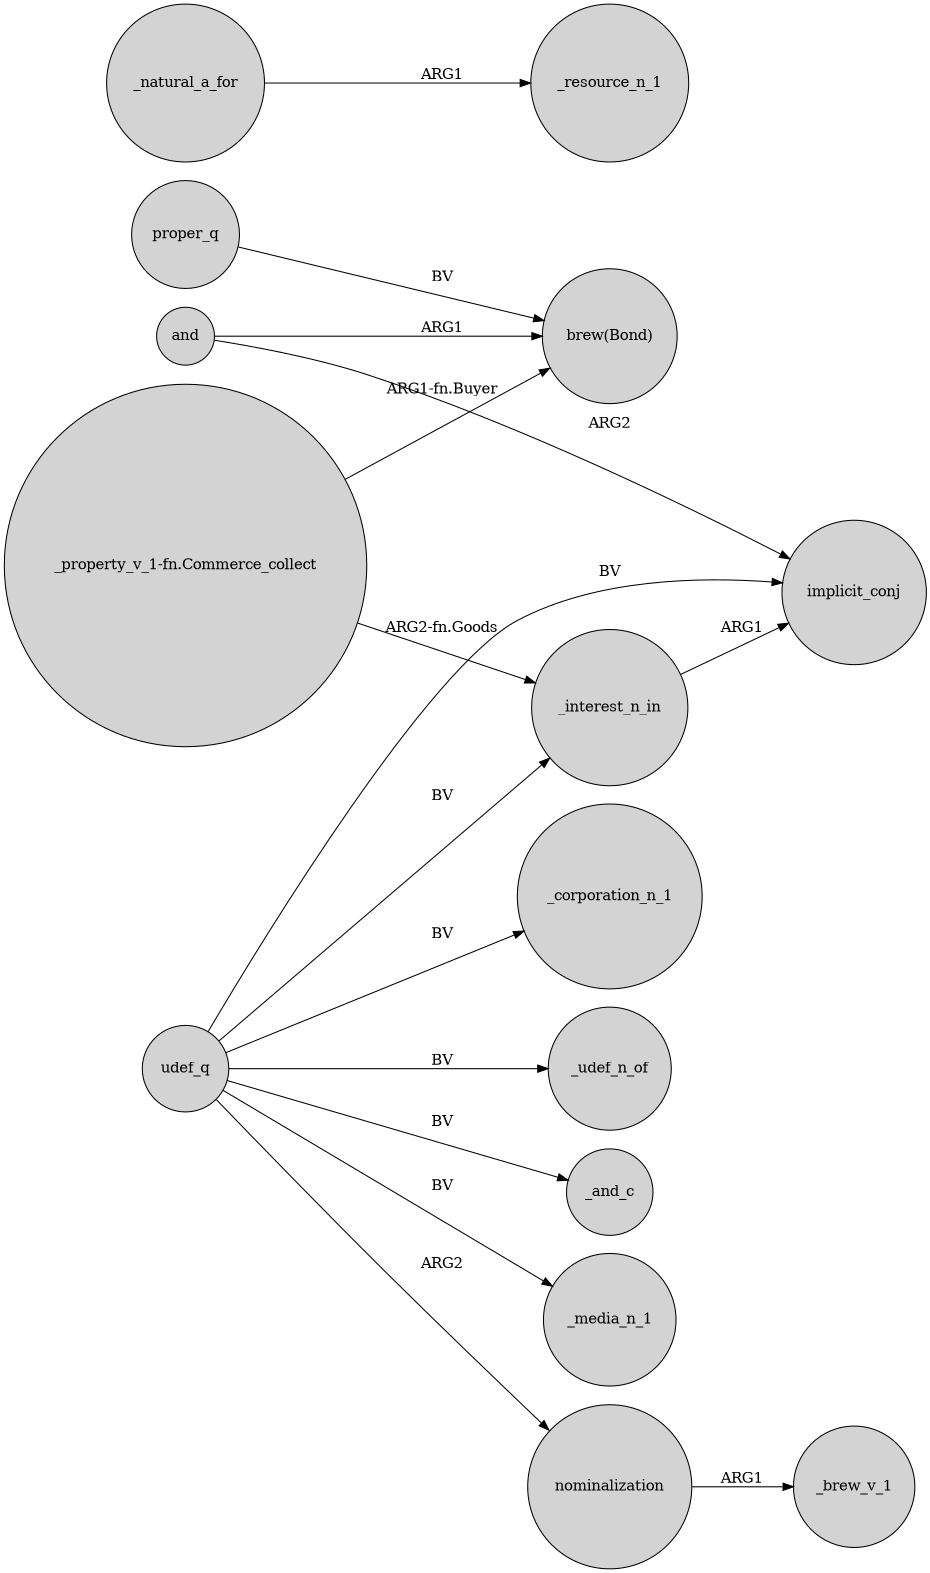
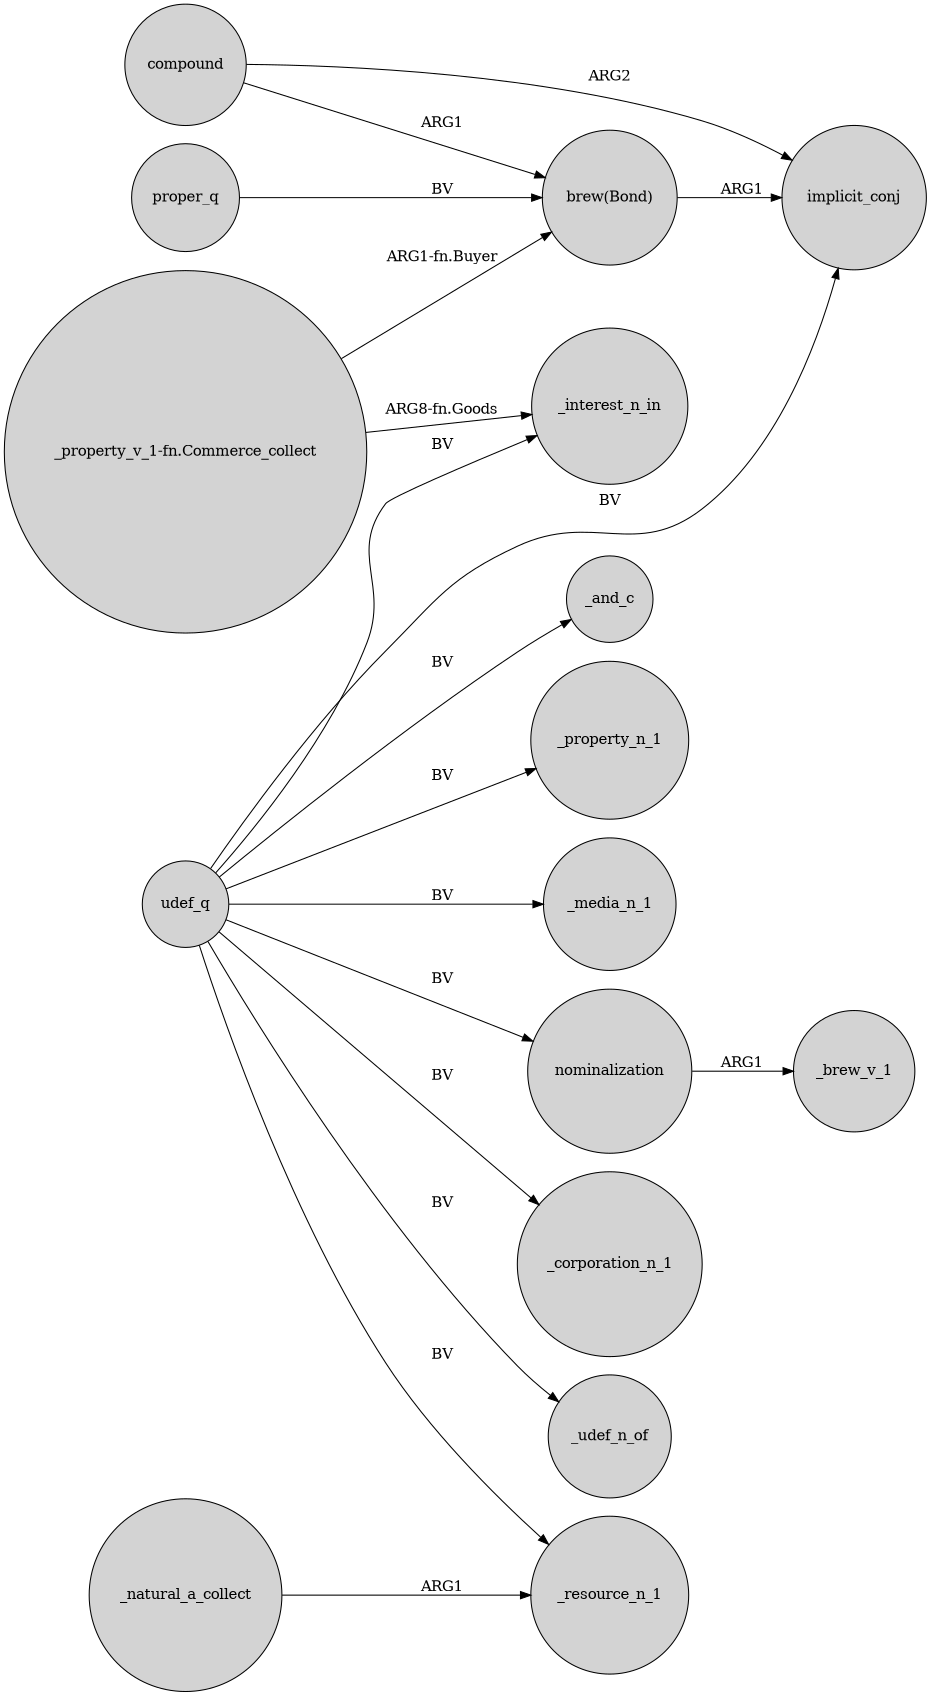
node "_natural_a_for": label "_natural_a_for" -> "_natural_a_collect"
node "and": label "and" -> "compound"
edge "_property_v_1-fn.Commerce_collect" -> "_interest_n_in": label "ARG2-fn.Goods" -> "ARG8-fn.Goods"
edge "_interest_n_in" -> "implicit_conj": now "brew(Bond)" -> "implicit_conj"
node "_property_n_1": added
edge "udef_q" -> "nominalization": label "ARG2" -> "BV"
edge "udef_q" -> "_resource_n_1": added, label "BV"
